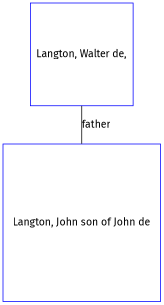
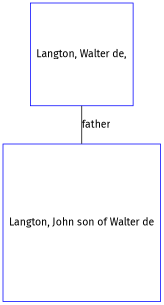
node "Langton, John son of John de": label "Langton, John son of John de" -> "Langton, John son of Walter de"
